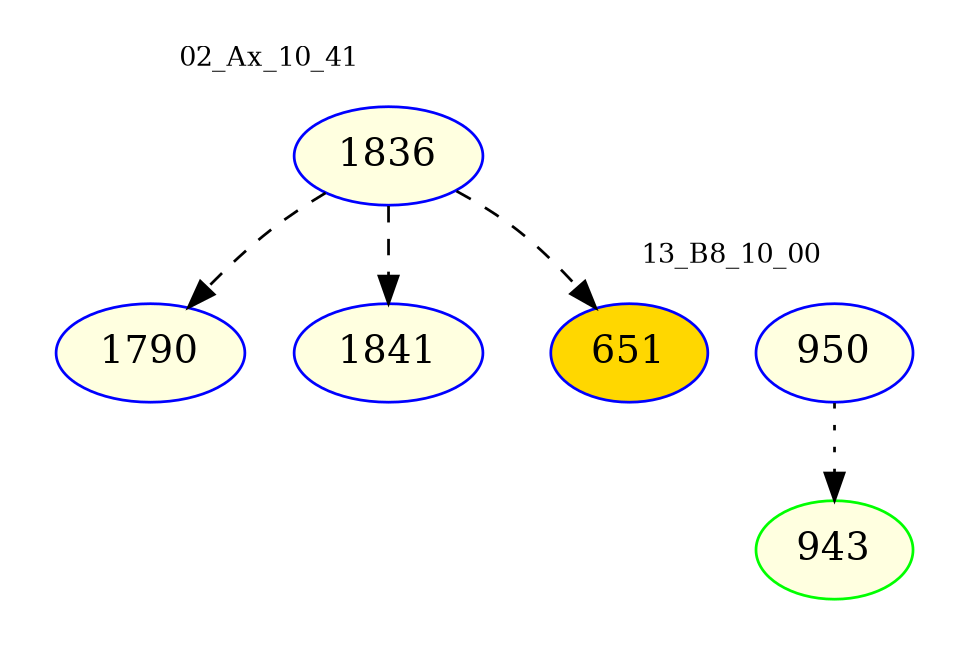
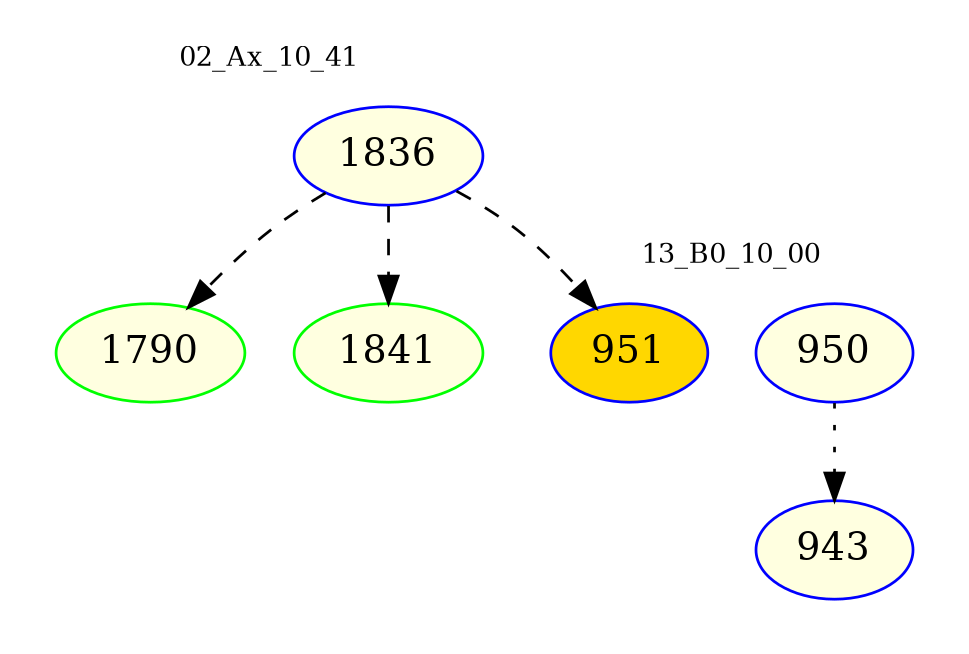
cluster "13_B8_10_00": label "13_B8_10_00" -> "13_B0_10_00"
node "1790": color blue -> green
node "1841": color blue -> green
node "651": label "651" -> "951"
node "943": color green -> blue
